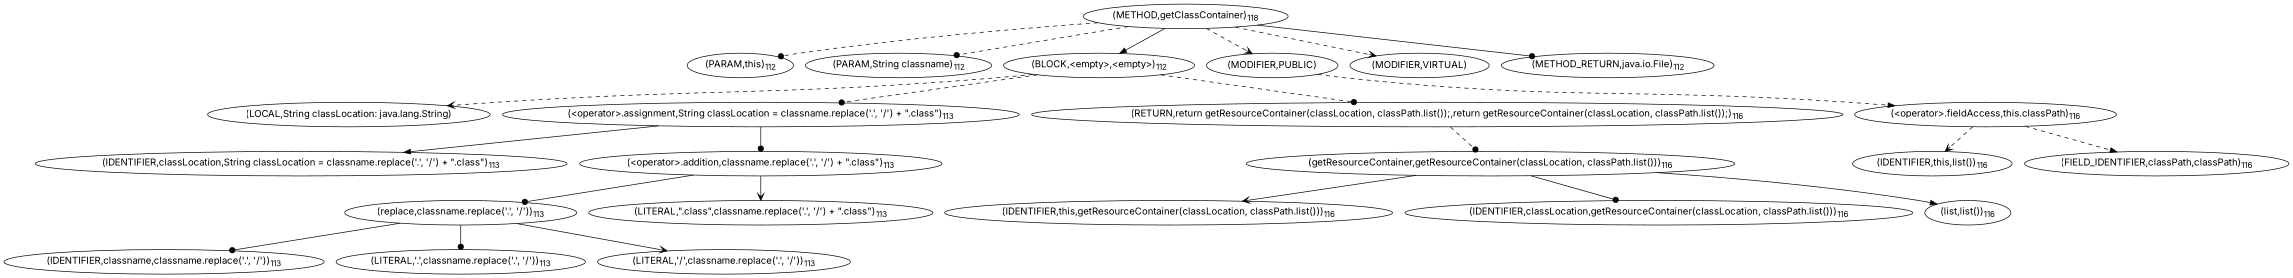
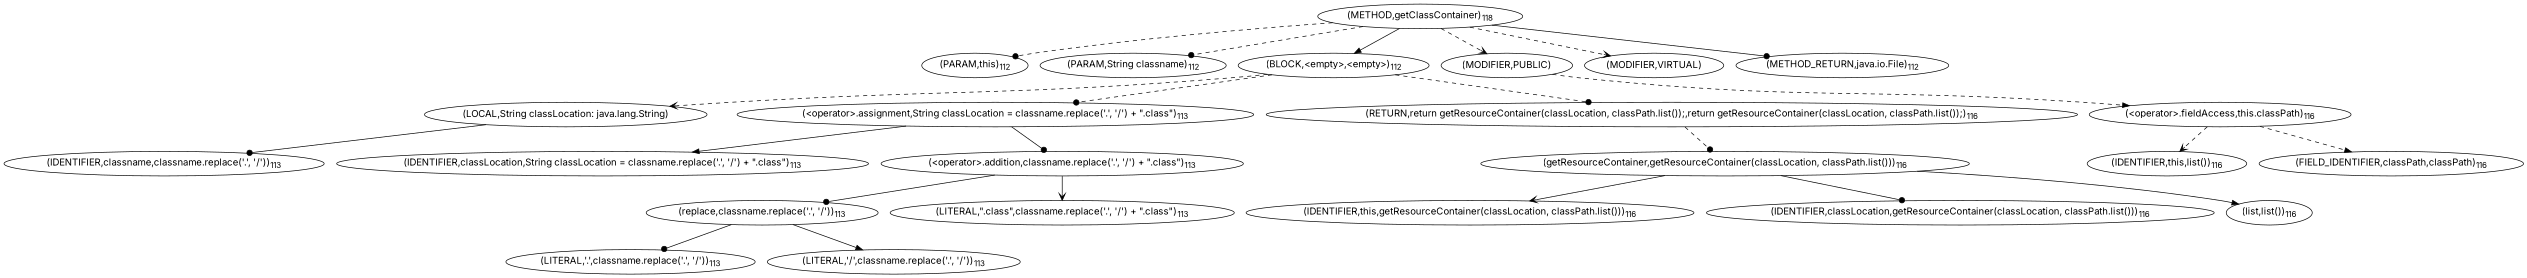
edge "(replace,classname.replace('.', '/'))" -> "(IDENTIFIER,classname,classname.replace('.', '/'))": now "(LOCAL,String classLocation: java.lang.String)" -> "(IDENTIFIER,classname,classname.replace('.', '/'))"
edge "(replace,classname.replace('.', '/'))" -> "(LITERAL,'/',classname.replace('.', '/'))": arrowhead vee -> normal
